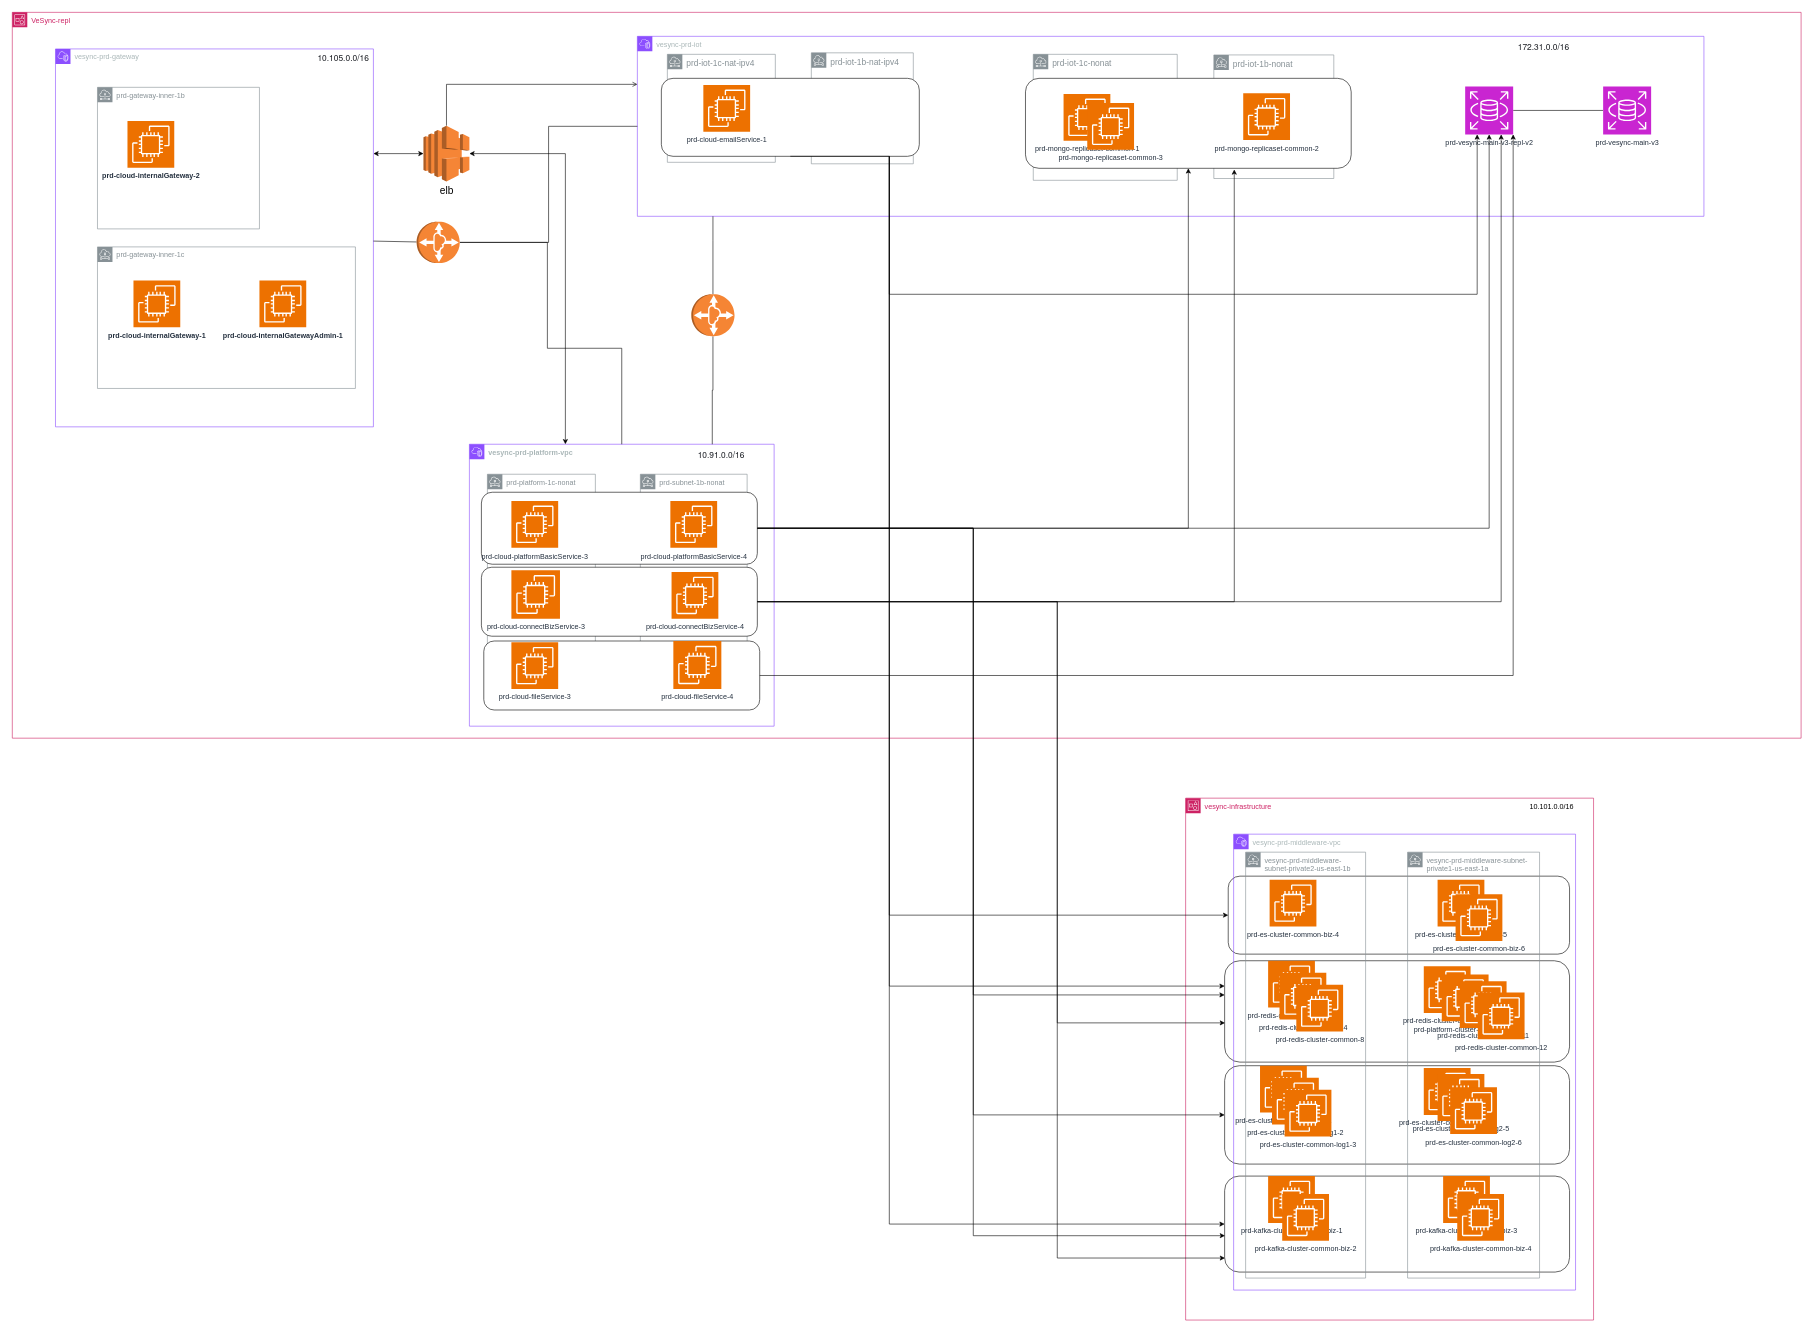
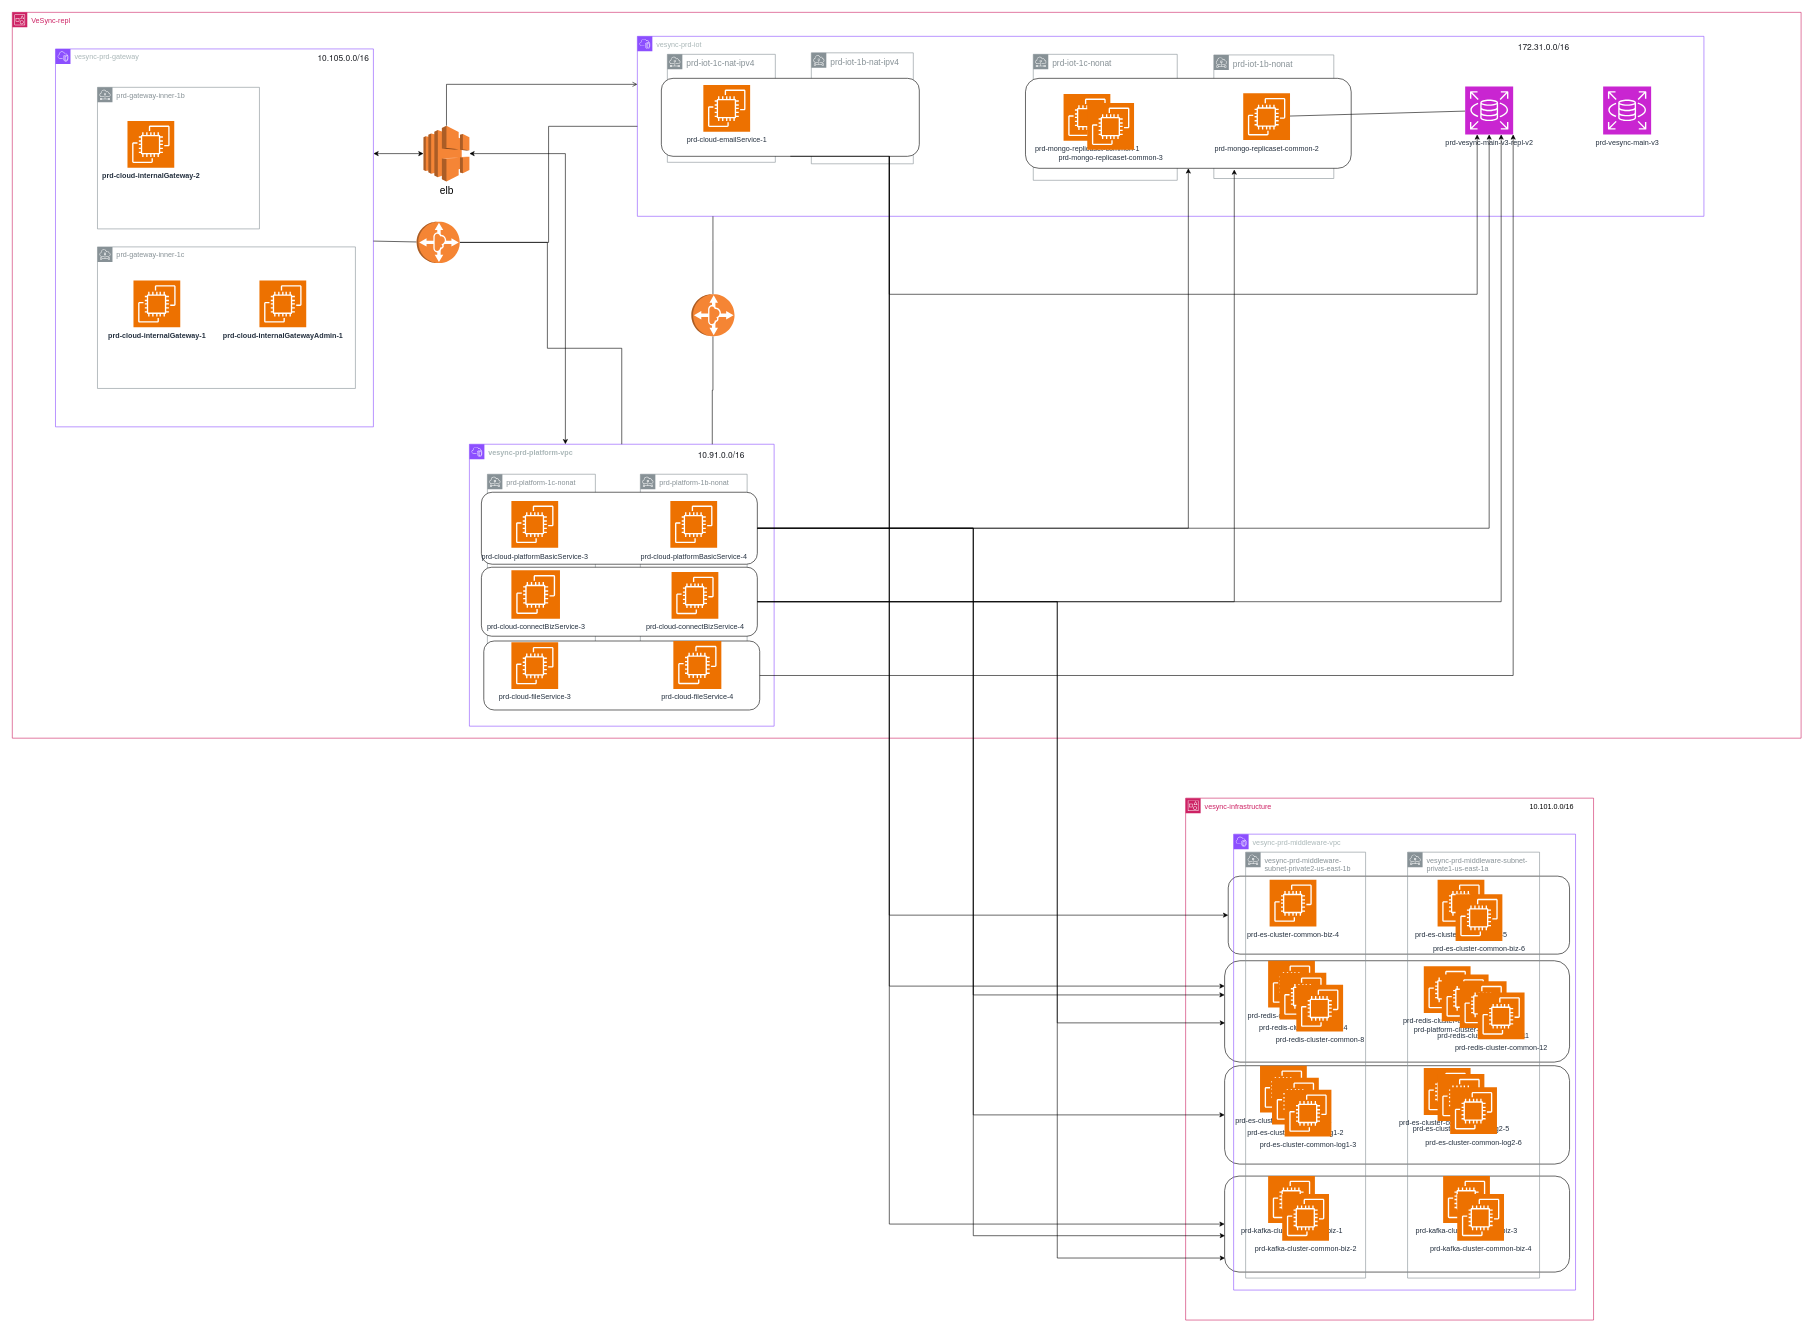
edge "prd-vesync-main-v3-repl-v2" -- "prd-vesync-main-v3": now "prd-vesync-main-v3-repl-v2" -- "prd-mongo-replicaset-common-2"
node "prd-subnet-1b-nonat": label "prd-subnet-1b-nonat" -> "prd-platform-1b-nonat"
